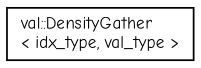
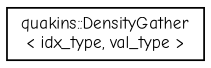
node "val::DensityGather < idx_type, val_type >": label "val::DensityGather < idx_type, val_type >" -> "quakins::DensityGather < idx_type, val_type >"
